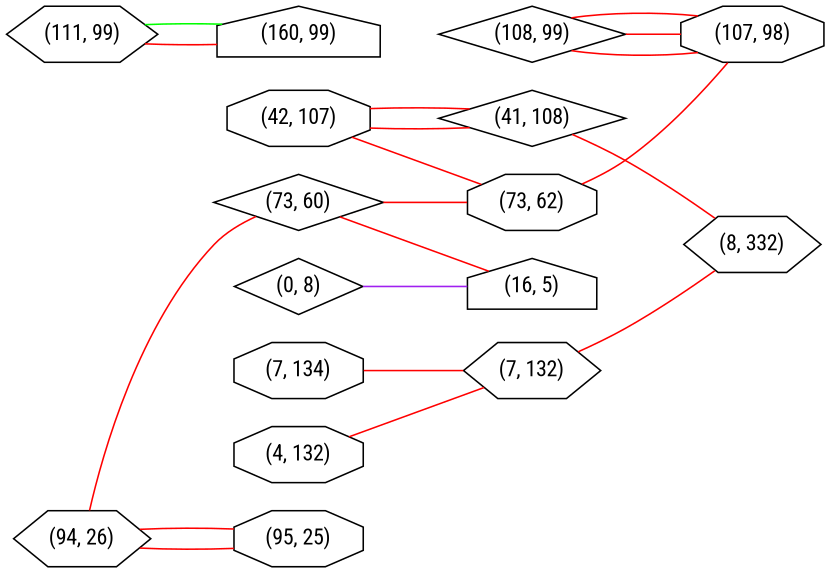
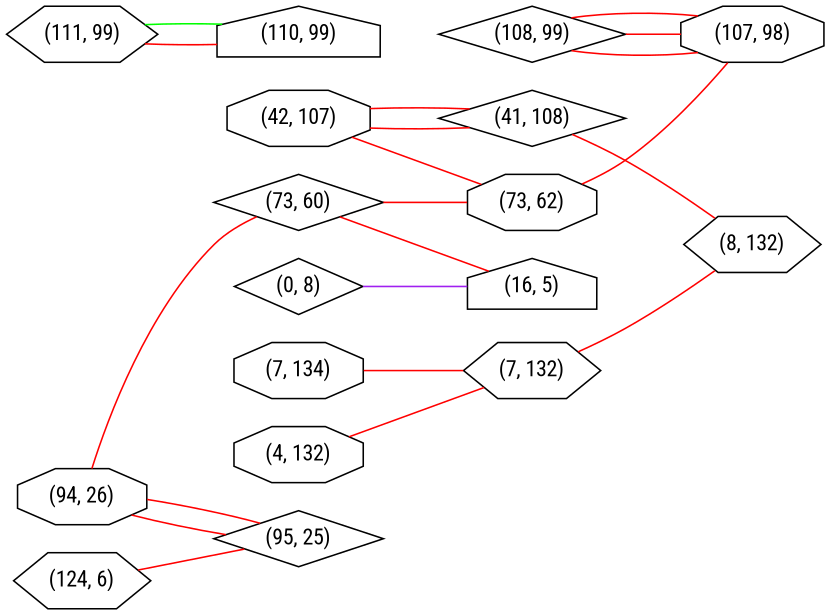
node "(160, 99)": label "(160, 99)" -> "(110, 99)"
node "(8, 332)": label "(8, 332)" -> "(8, 132)"
node "(94, 26)": shape hexagon -> octagon
node "(95, 25)": shape octagon -> diamond
node "(124, 6)": added
